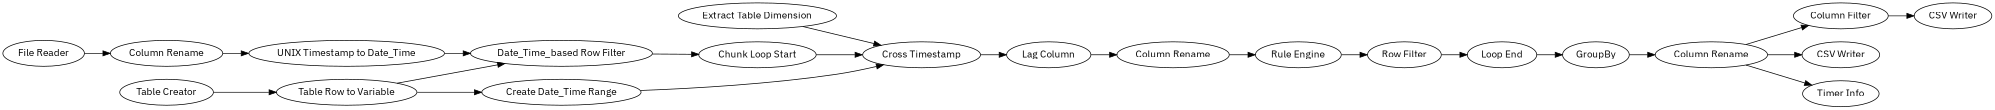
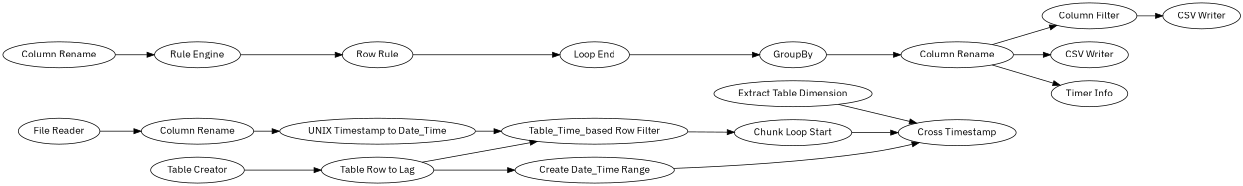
node "Date_Time_based Row Filter": label "Date_Time_based Row Filter" -> "Table_Time_based Row Filter"
node "Lag Column": removed
node "Row Filter": label "Row Filter" -> "Row Rule"
node "Table Row to Variable": label "Table Row to Variable" -> "Table Row to Lag"
